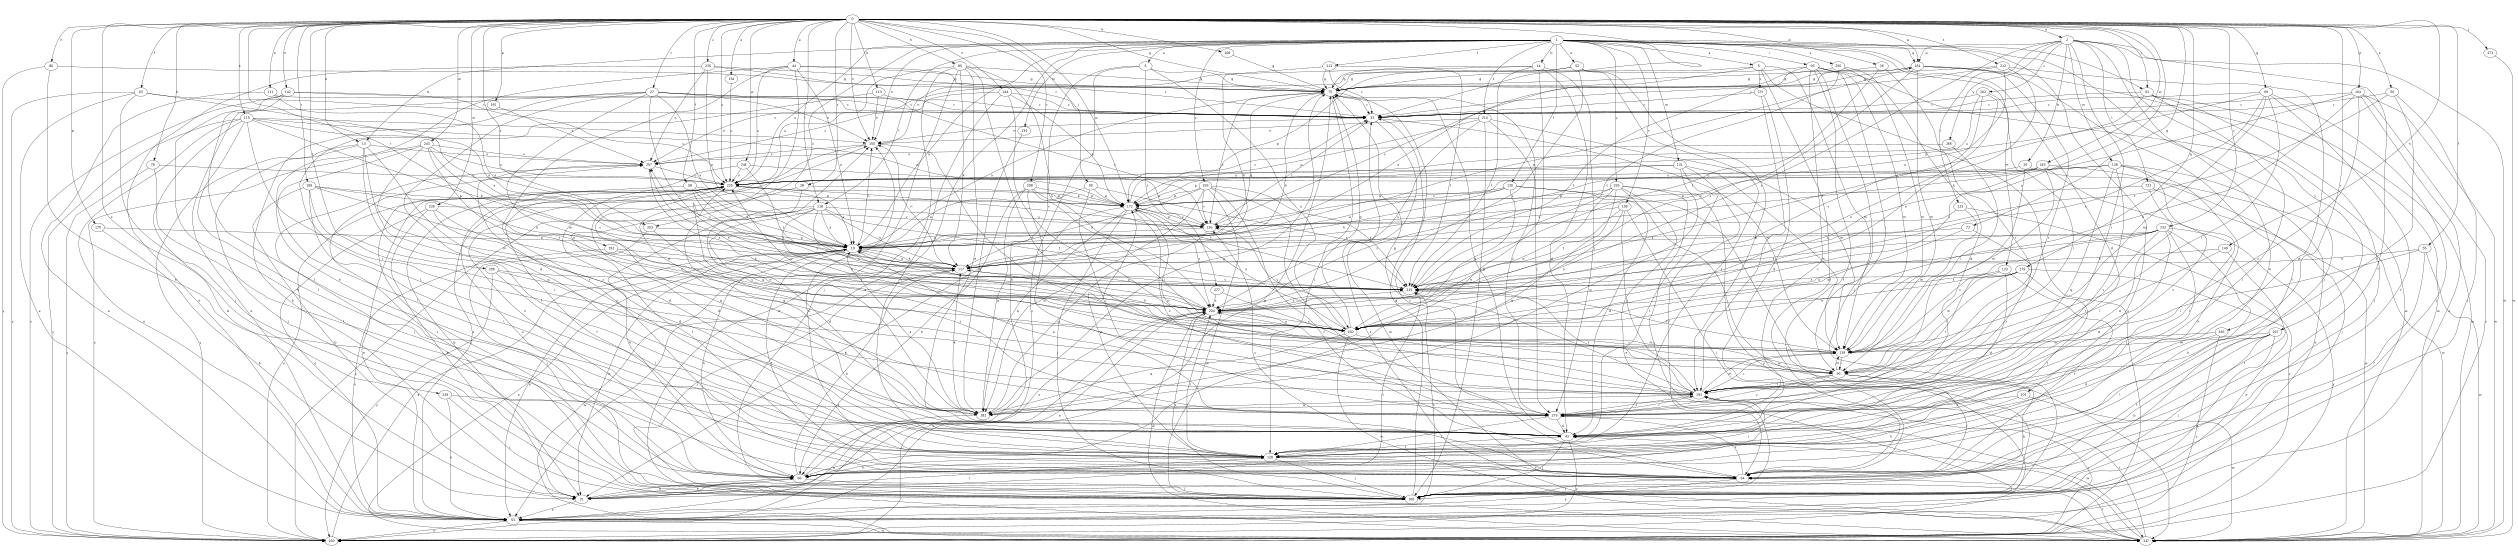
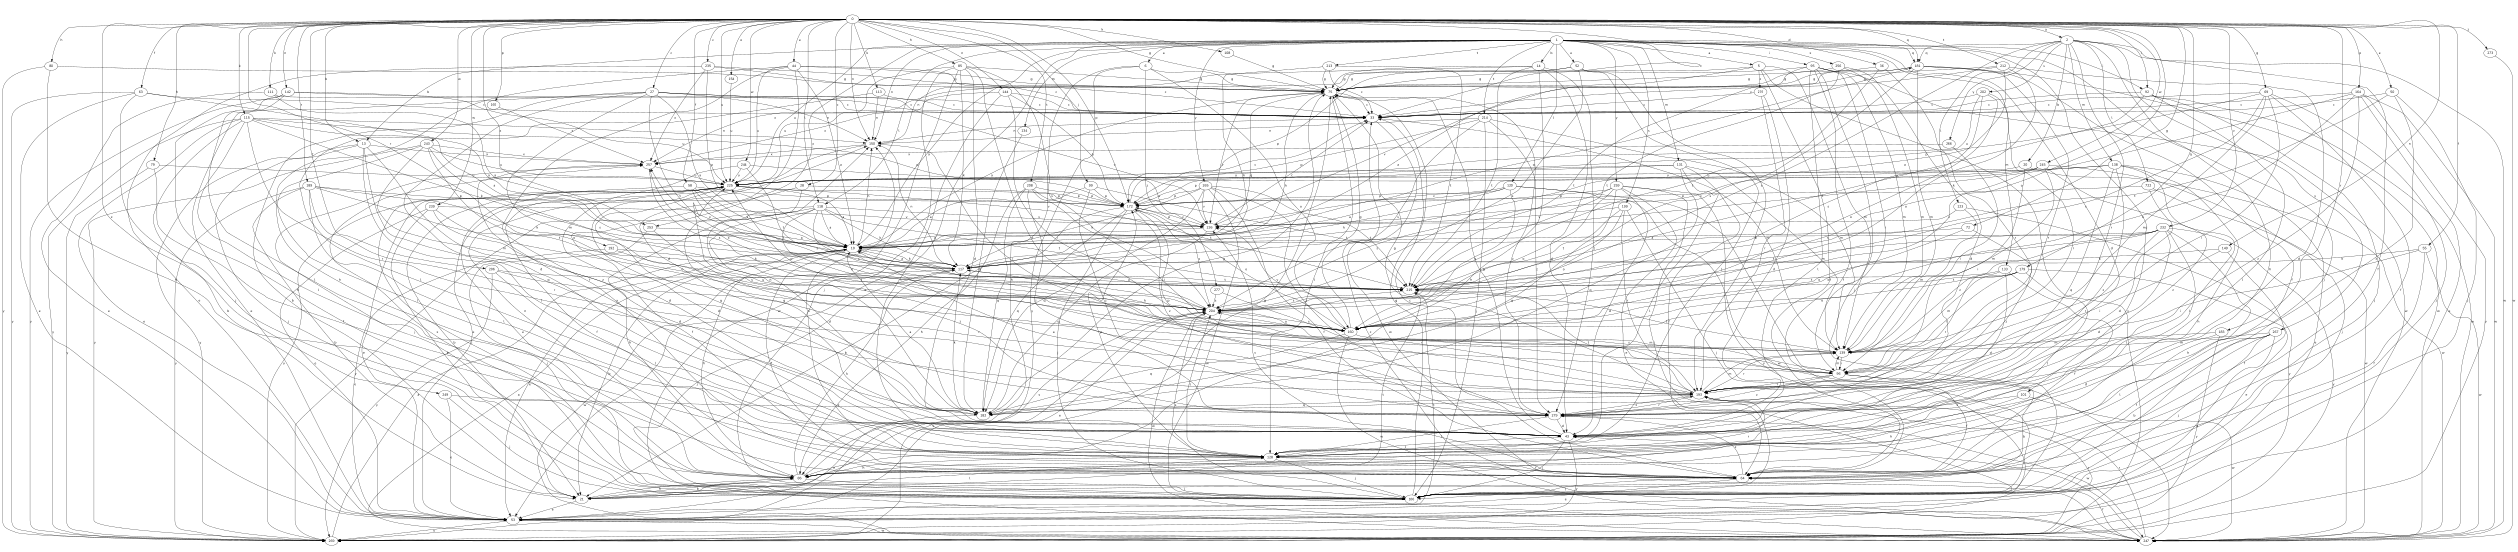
node "170": removed
edge "189" -> "269": added, label "y"
